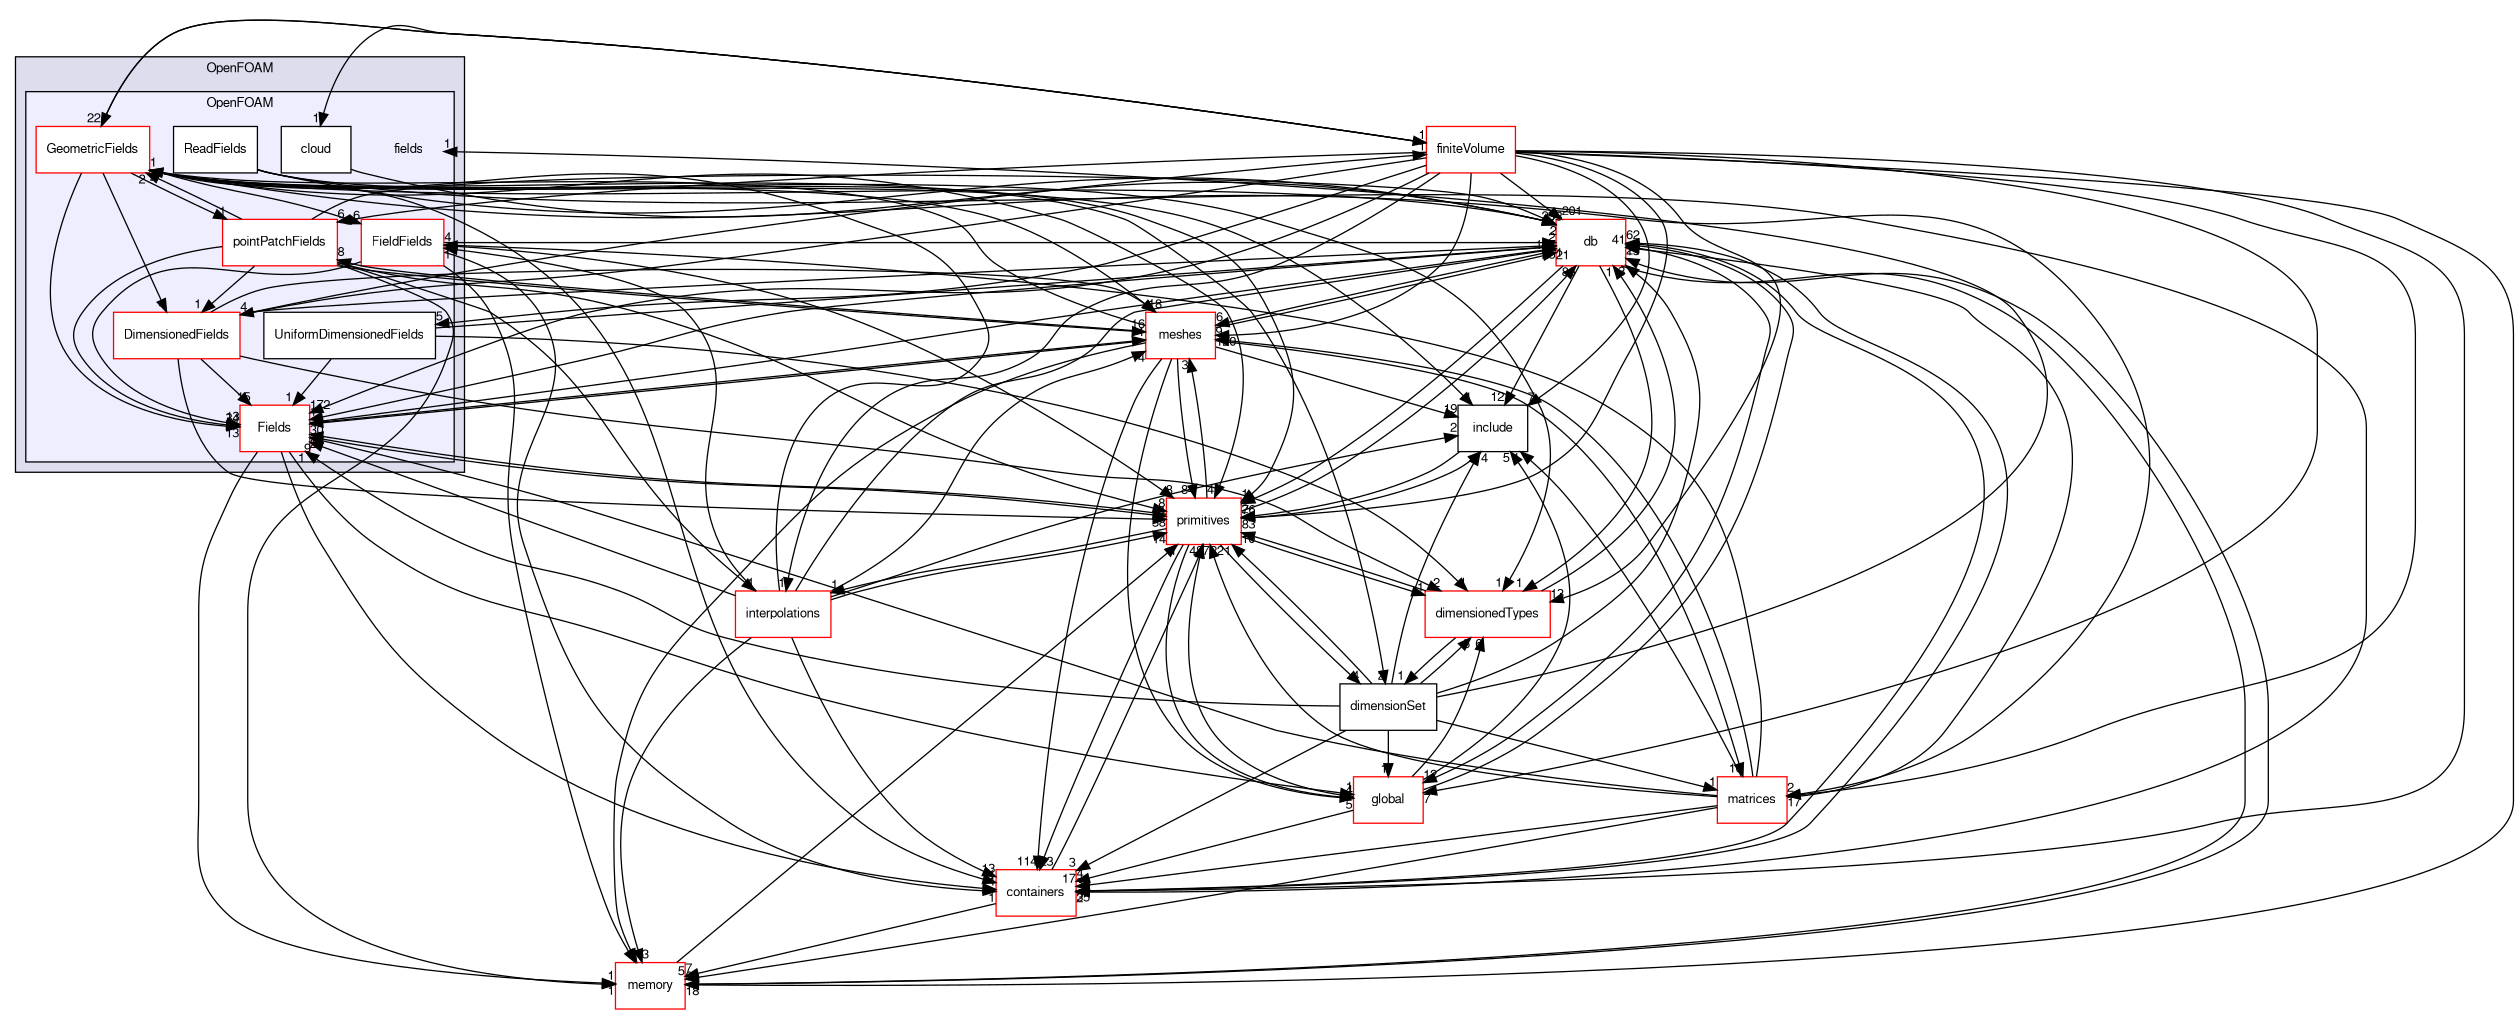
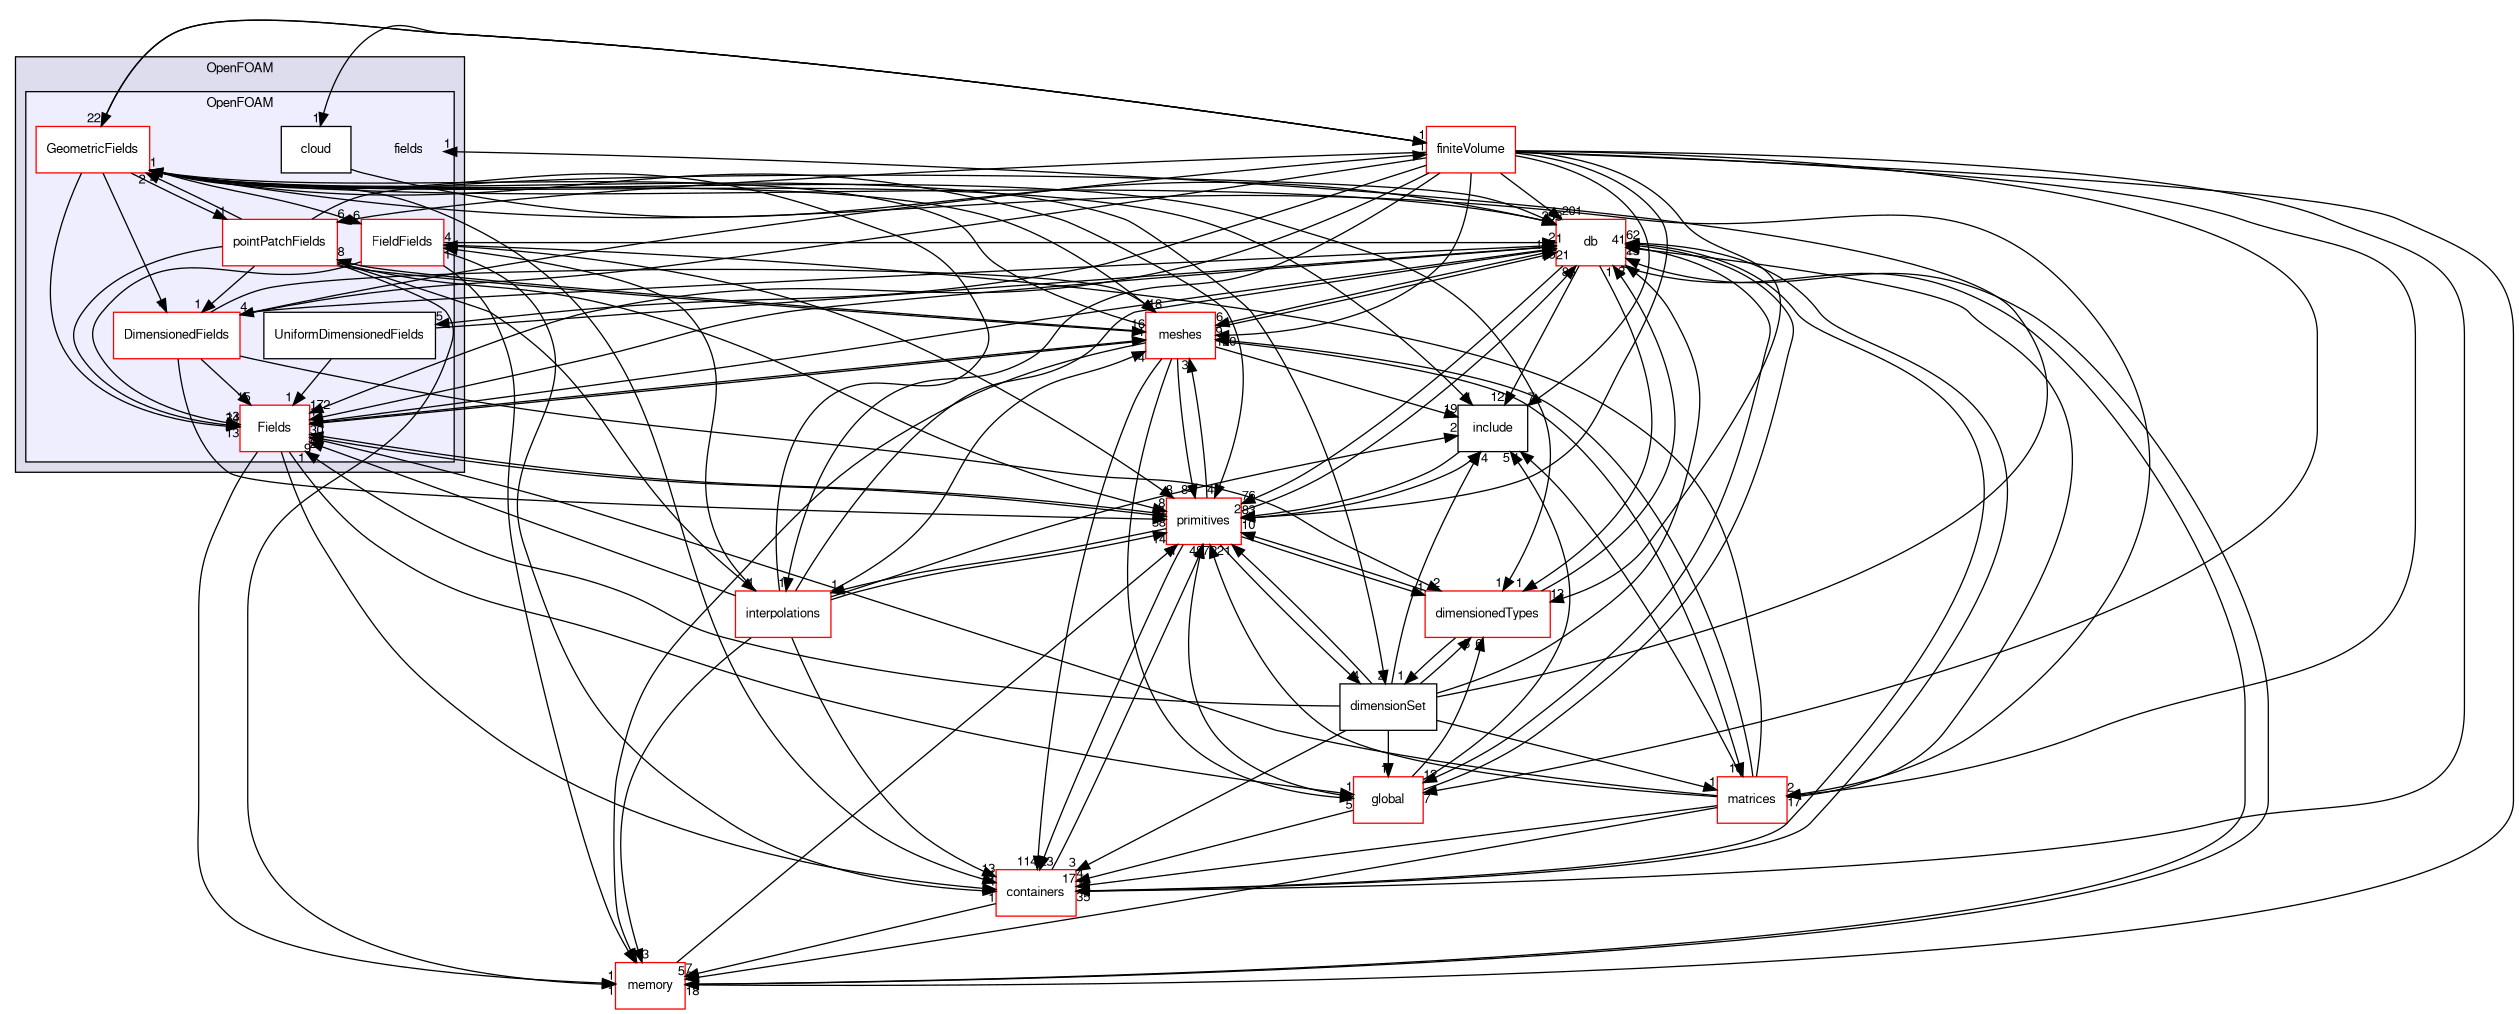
node "ReadFields": removed
edge "UniformDimensionedFields" -> "dimensionedTypes": removed
edge "primitives" -> "global": removed
